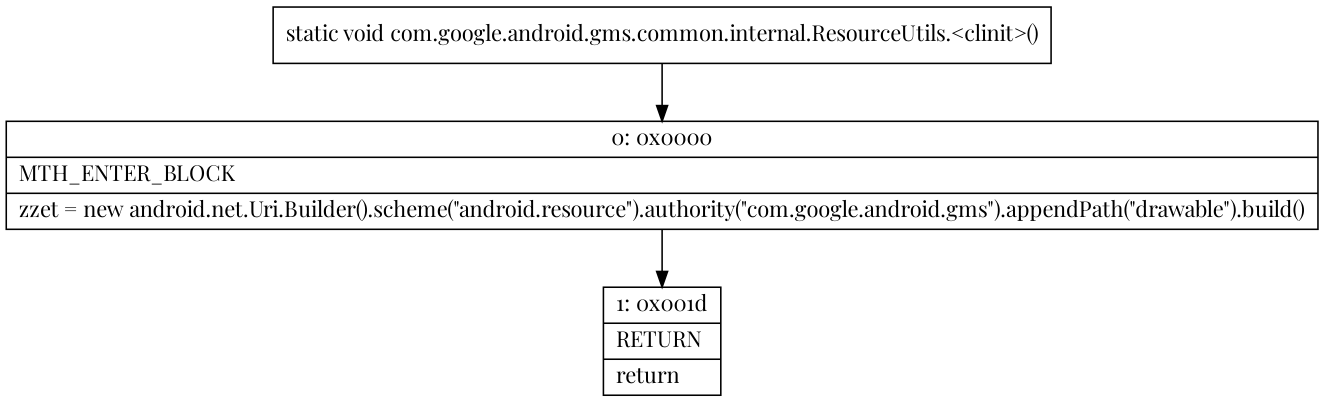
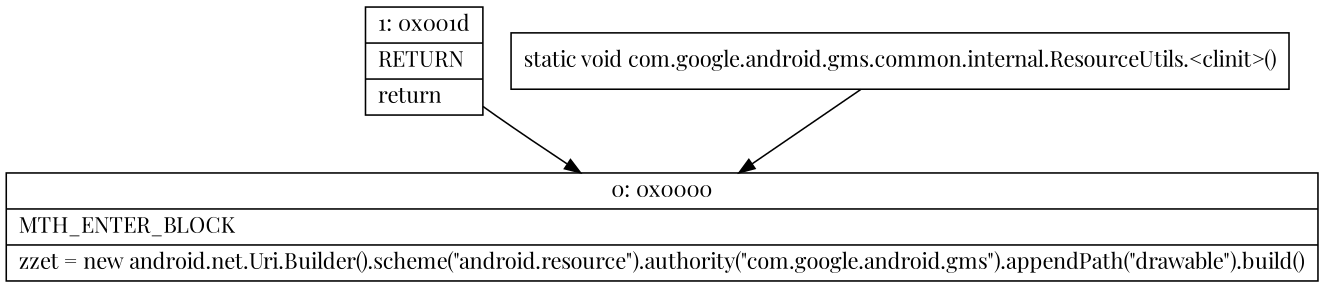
edge "0: 0x0000" -> "1: 0x001d": reversed
